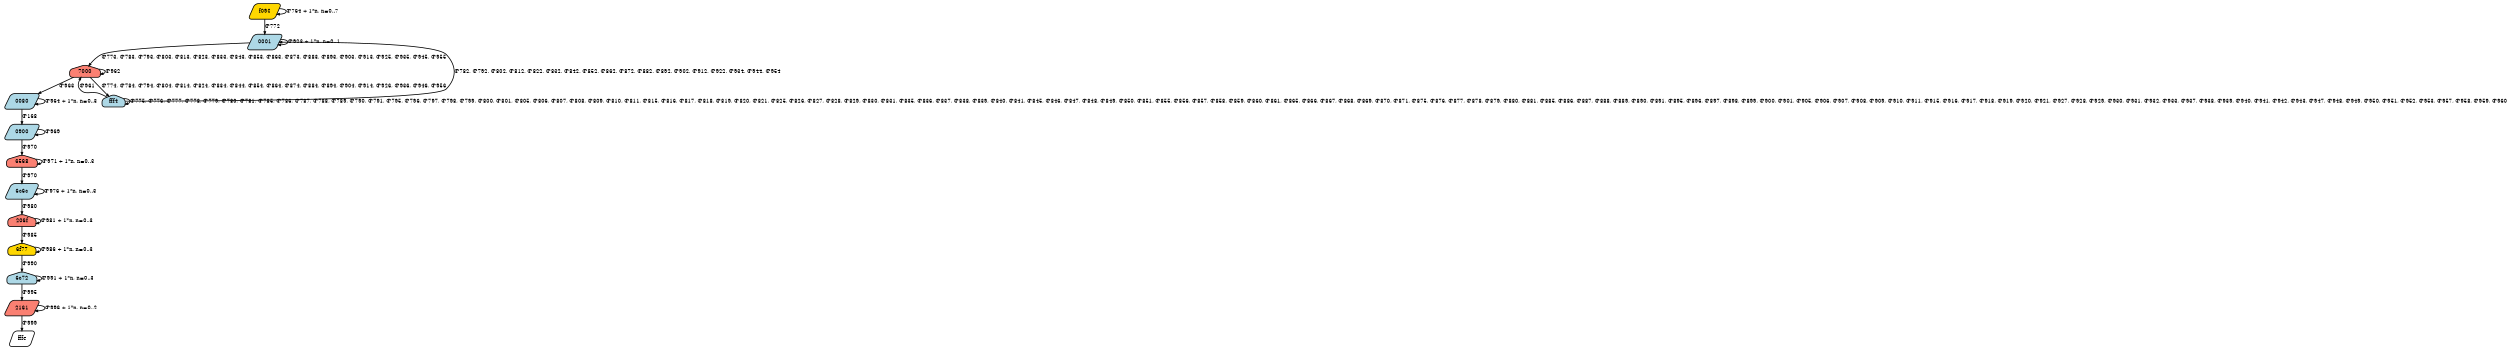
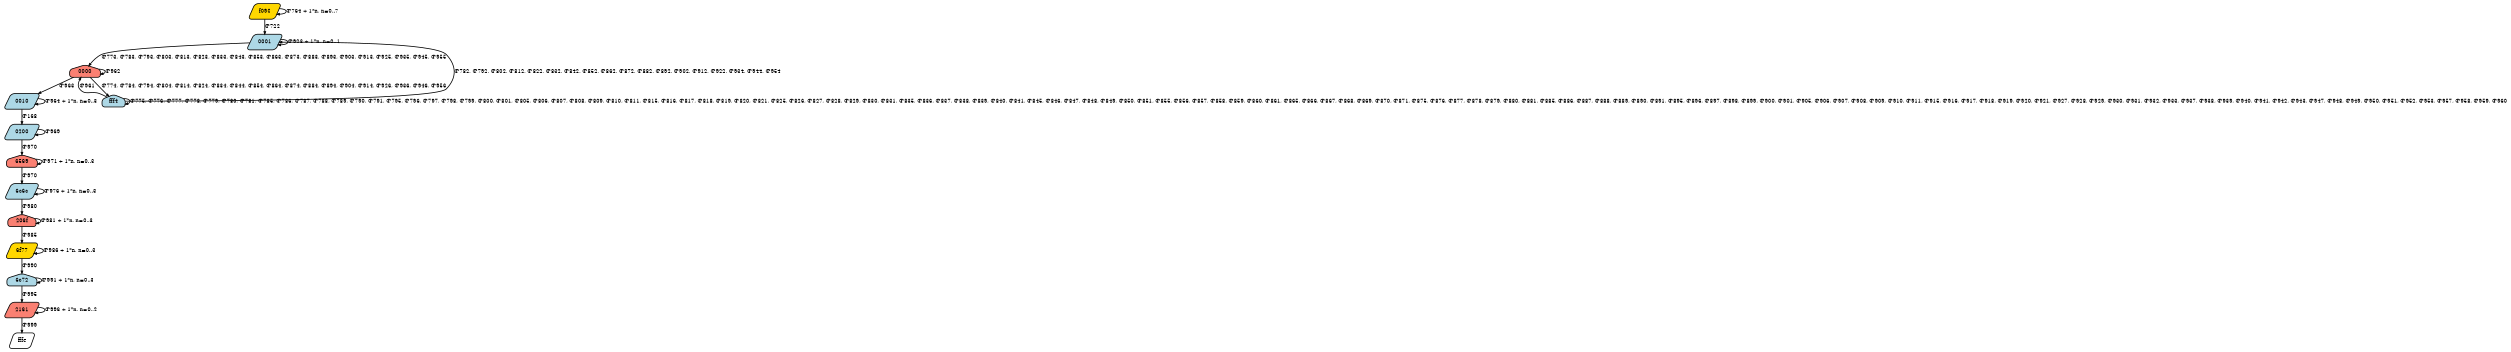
edge "f090" -> "0001": label "@772" -> "@722"
node "7000": label "7000" -> "0000"
node "0080": label "0080" -> "0010"
node "0900": label "0900" -> "0200"
node "6568": label "6568" -> "6569"
node "6f77": shape house -> parallelogram
